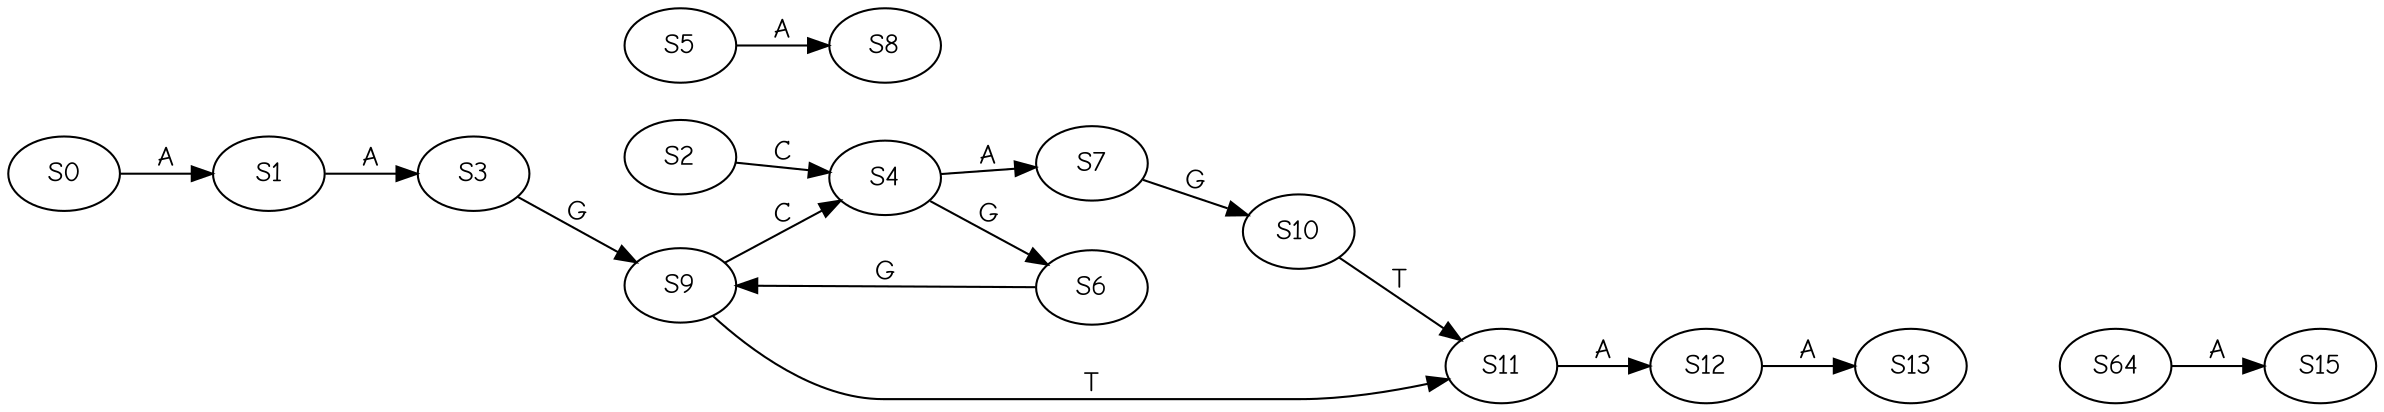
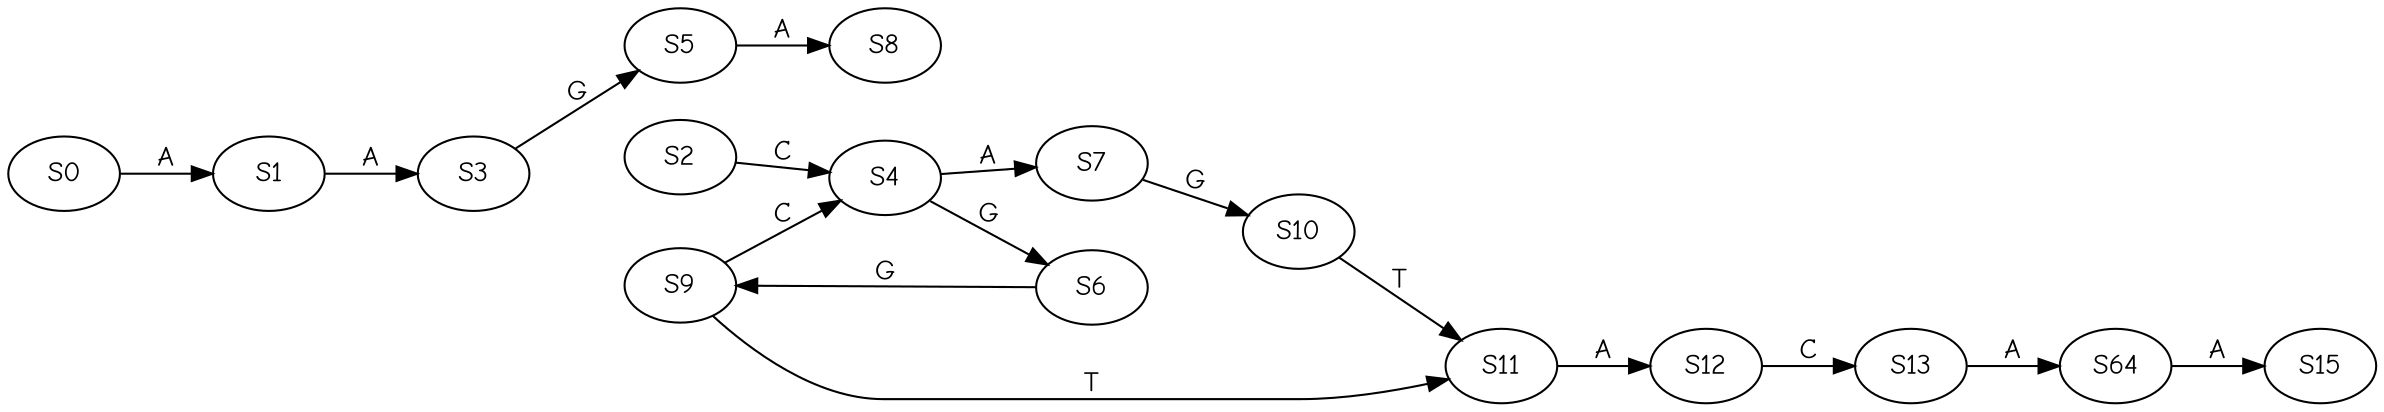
edge "S3" -> "S9": now "S3" -> "S5"
edge "S12" -> "S13": label "A" -> "C"
edge "S13" -> "S64": added, label "A"
